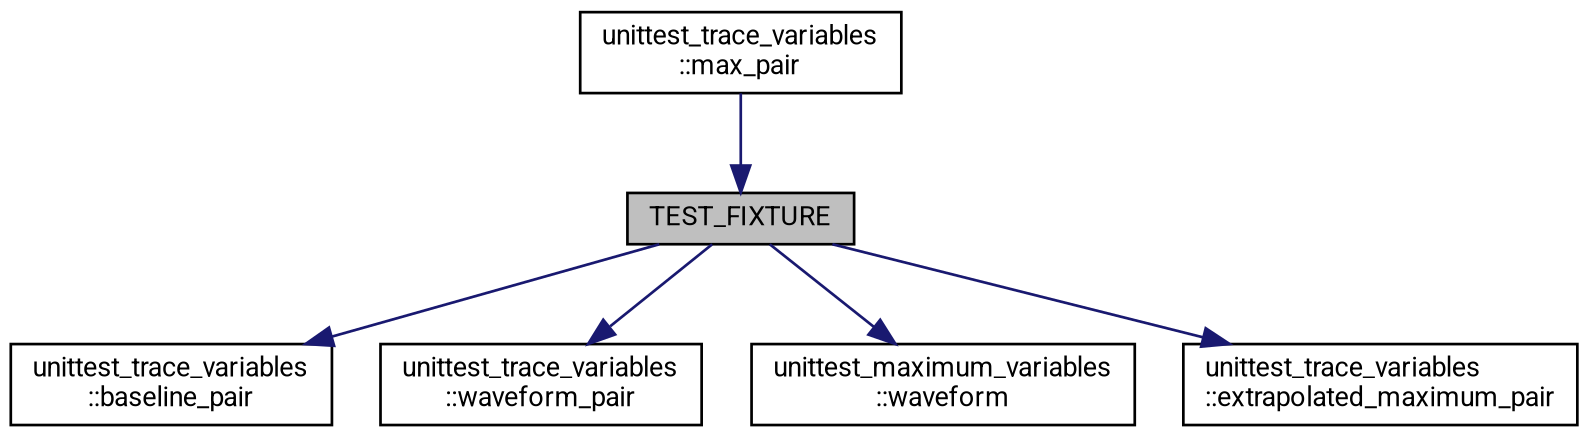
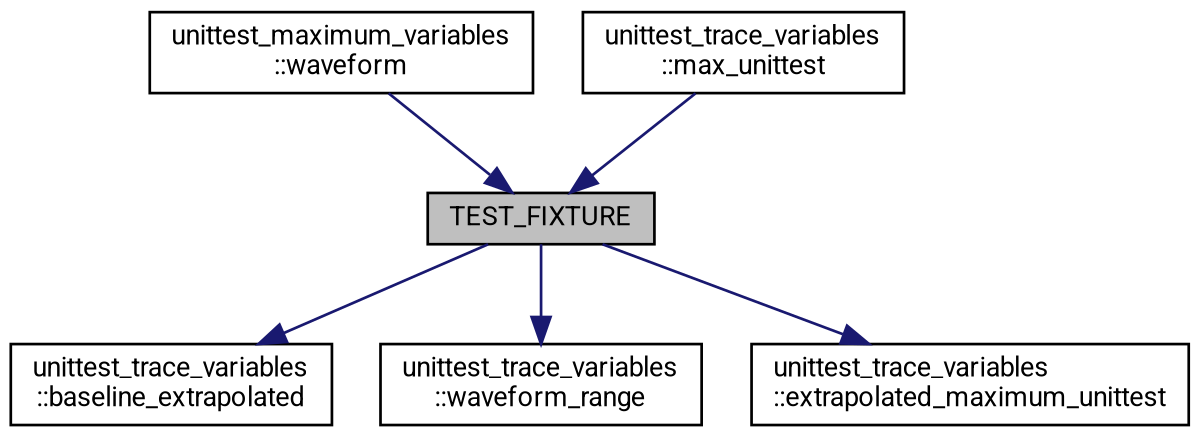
node "unittest_trace_variables ::max_pair": label "unittest_trace_variables ::max_pair" -> "unittest_trace_variables ::max_unittest"
edge "TEST_FIXTURE" -> "unittest_maximum_variables ::waveform": reversed
node "unittest_trace_variables ::baseline_pair": label "unittest_trace_variables ::baseline_pair" -> "unittest_trace_variables ::baseline_extrapolated"
node "unittest_trace_variables ::waveform_pair": label "unittest_trace_variables ::waveform_pair" -> "unittest_trace_variables ::waveform_range"
node "unittest_trace_variables ::extrapolated_maximum_pair": label "unittest_trace_variables ::extrapolated_maximum_pair" -> "unittest_trace_variables ::extrapolated_maximum_unittest"
